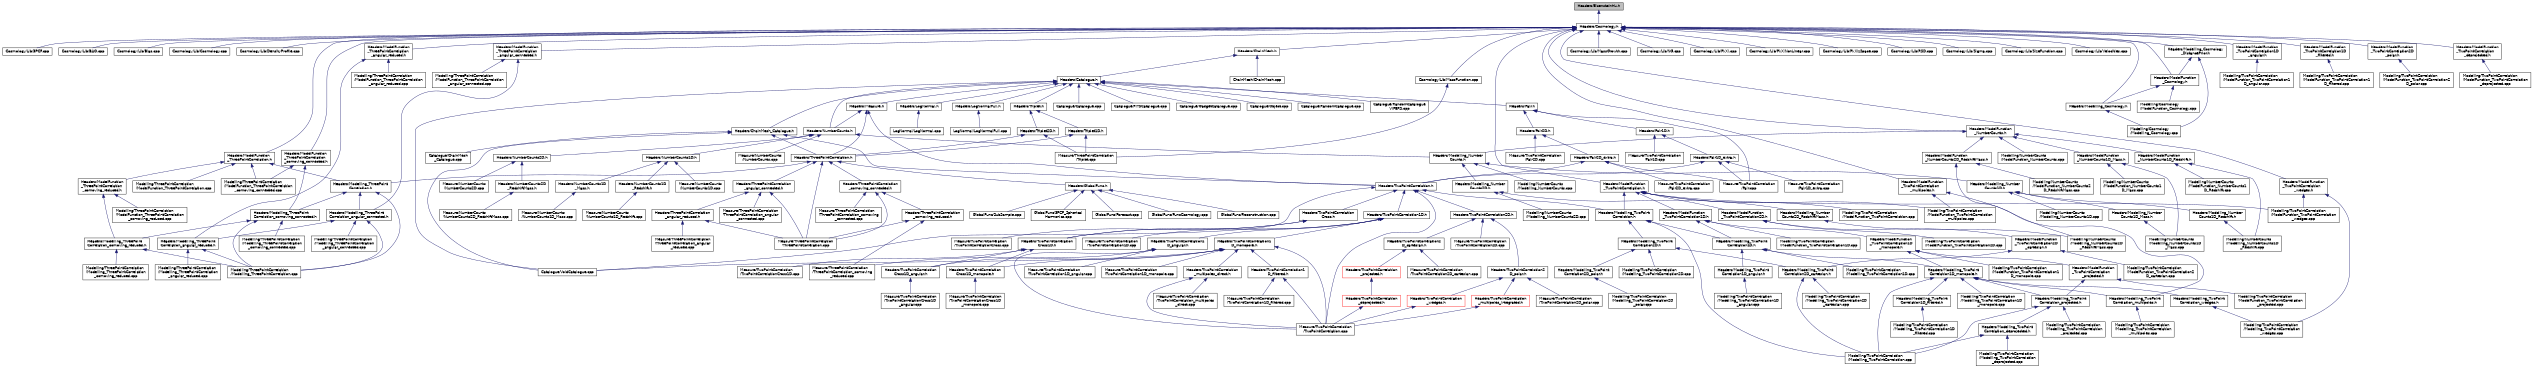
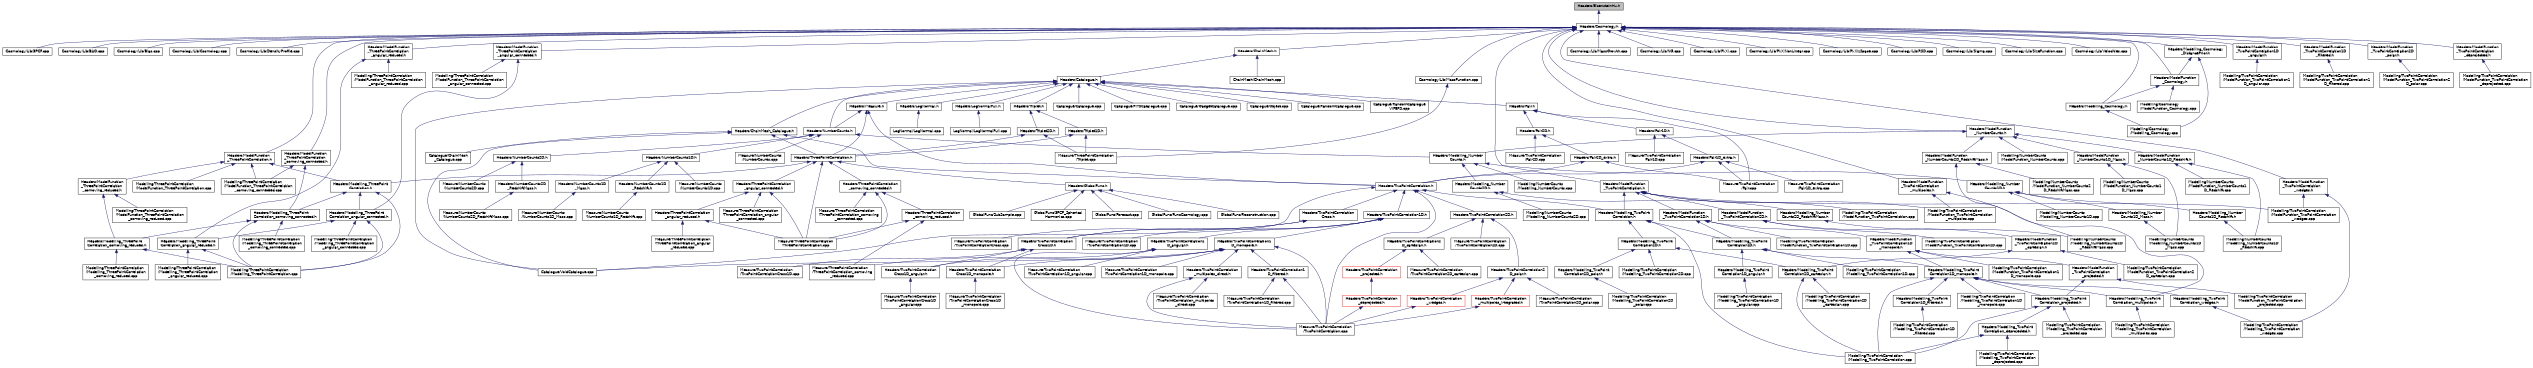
node "Measure/TwoPointCorrelation /Pair2D_extra.cpp": removed
